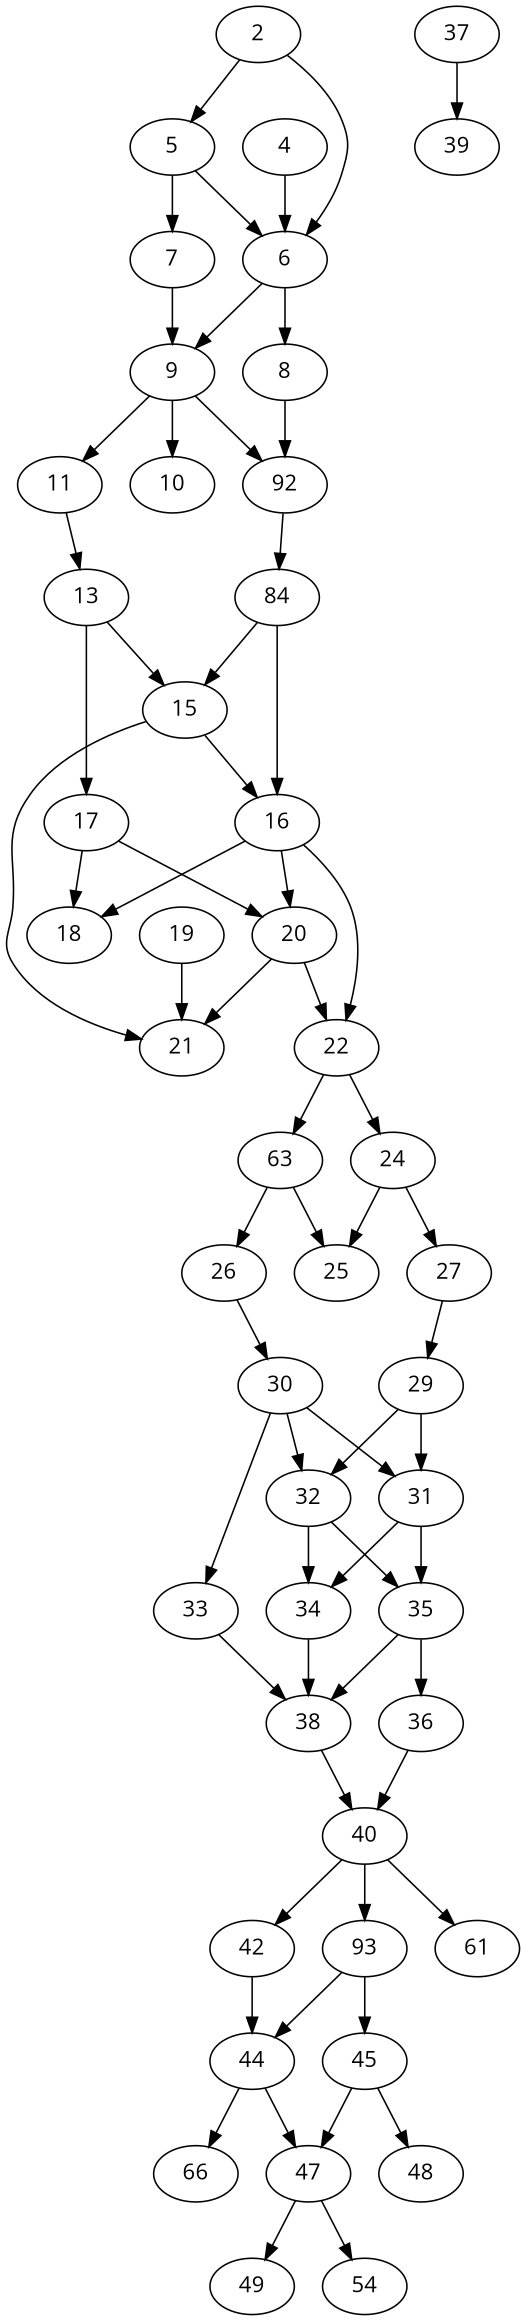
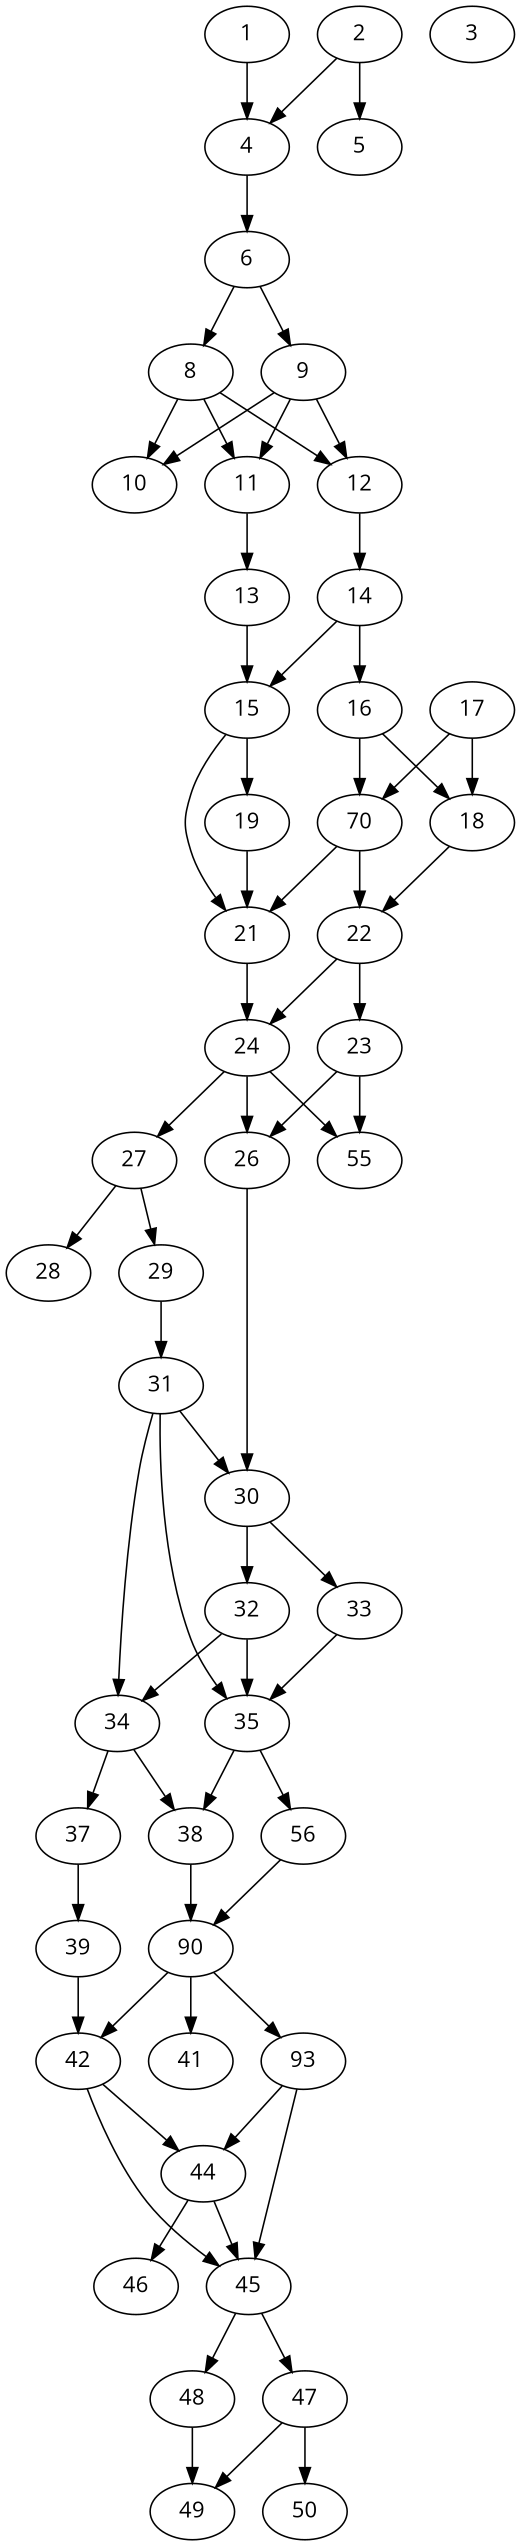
node "1": added
node "3": added
edge "2" -> "6": now "2" -> "4"
edge "5" -> "6": removed
node "7": removed
edge "8" -> "11": added
edge "8" -> "10": added
node "92": label "92" -> "12"
node "84": label "84" -> "14"
edge "13" -> "17": removed
edge "15" -> "16": now "15" -> "19"
edge "16" -> "22": now "18" -> "22"
node "20": label "20" -> "70"
edge "21" -> "24": added
edge "24" -> "26": added
node "63": label "63" -> "23"
node "28": added
node "25": label "25" -> "55"
edge "29" -> "32": removed
edge "30" -> "31": reversed
edge "33" -> "38": now "33" -> "35"
node "36": label "36" -> "56"
edge "34" -> "37": added
node "40": label "40" -> "90"
node "61": label "61" -> "41"
edge "39" -> "42": added
edge "44" -> "47": now "44" -> "45"
node "66": label "66" -> "46"
edge "42" -> "45": added
node "54": label "54" -> "50"
edge "48" -> "49": added
